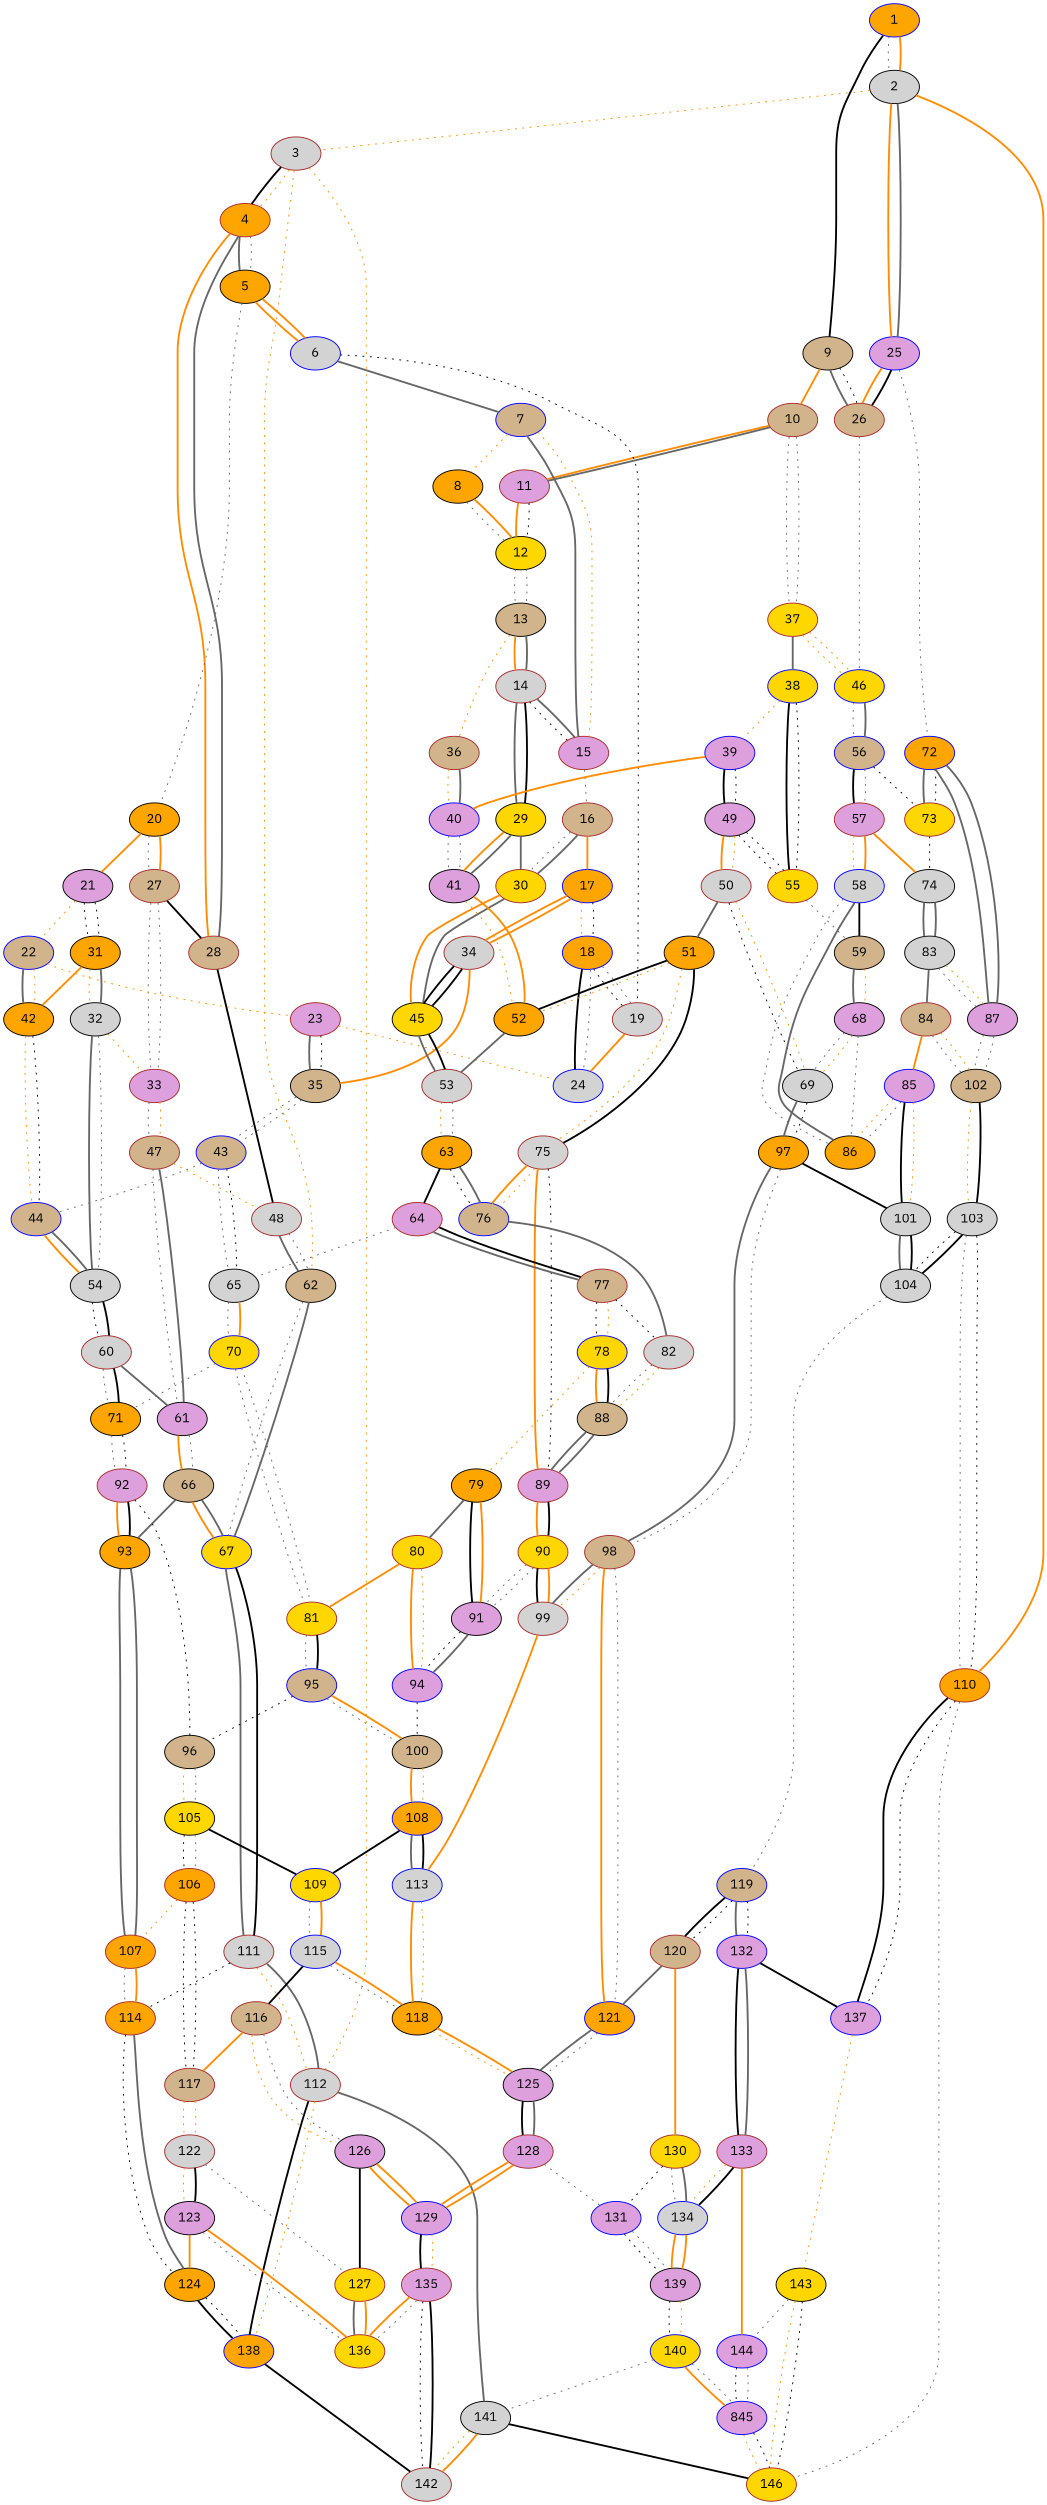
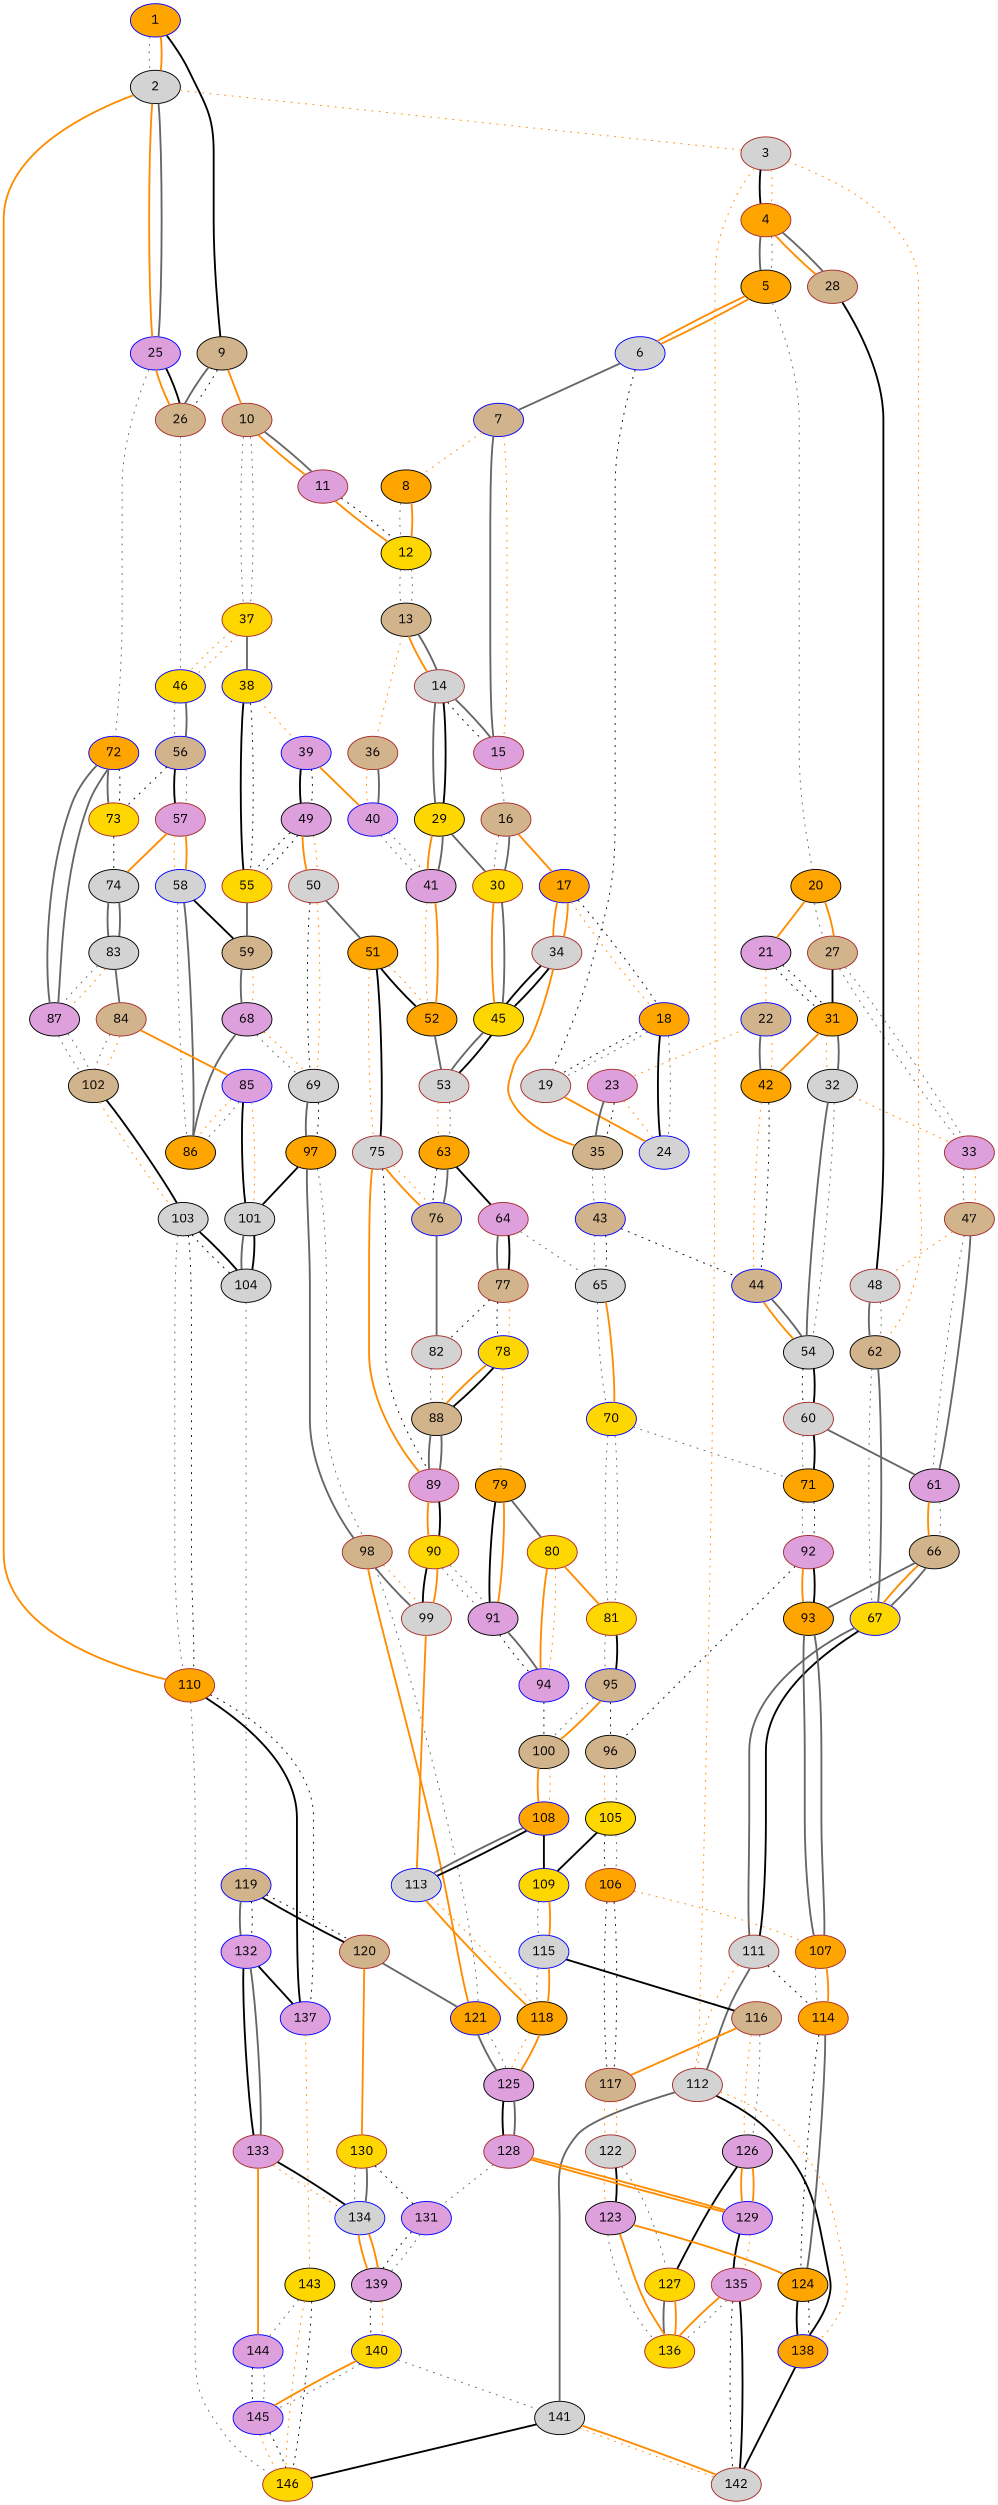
edge "55" -- "59": style dotted -> bold
edge "27" -- "28": now "27" -- "31"
edge "68" -- "86": style dotted -> bold
edge "43" -- "44": color gray40 -> black
node "845": label "845" -> "145"
